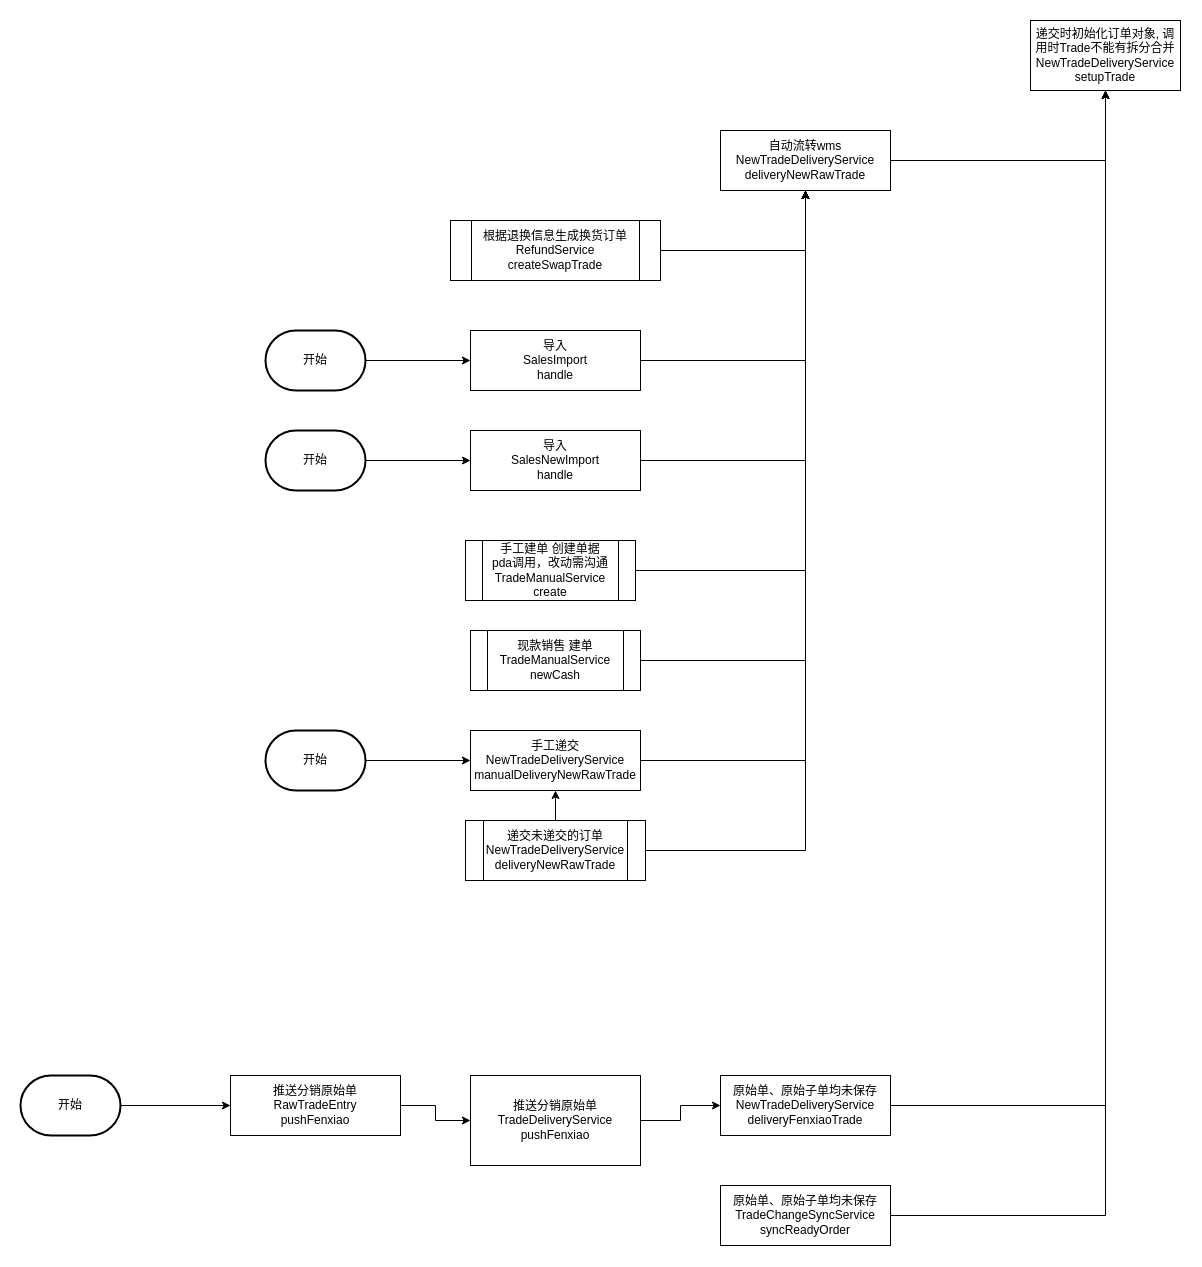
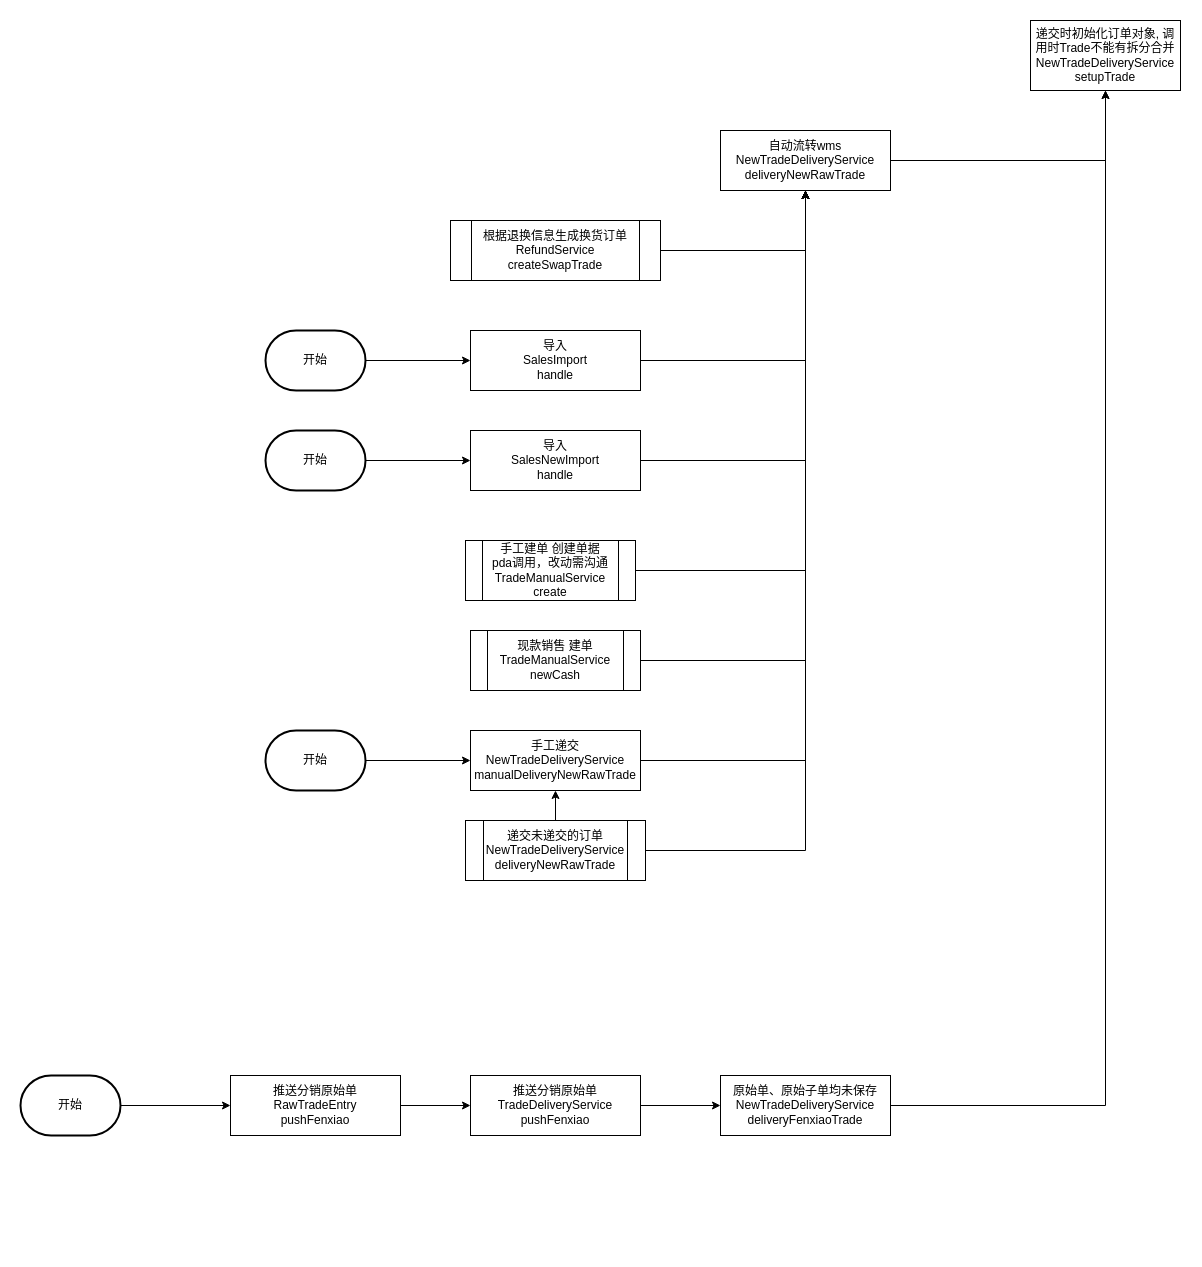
node "推送分销原始单 TradeDeliveryService pushFenxiao": size 170x90 -> 170x60
node "原始单、原始子单均未保存 TradeChangeSyncService syncReadyOrder": removed
edge "原始单、原始子单均未保存 TradeChangeSyncService syncReadyOrder" -> "递交时初始化订单对象, 调用时Trade不能有拆分合并 NewTradeDeliveryService setupTrade": removed
